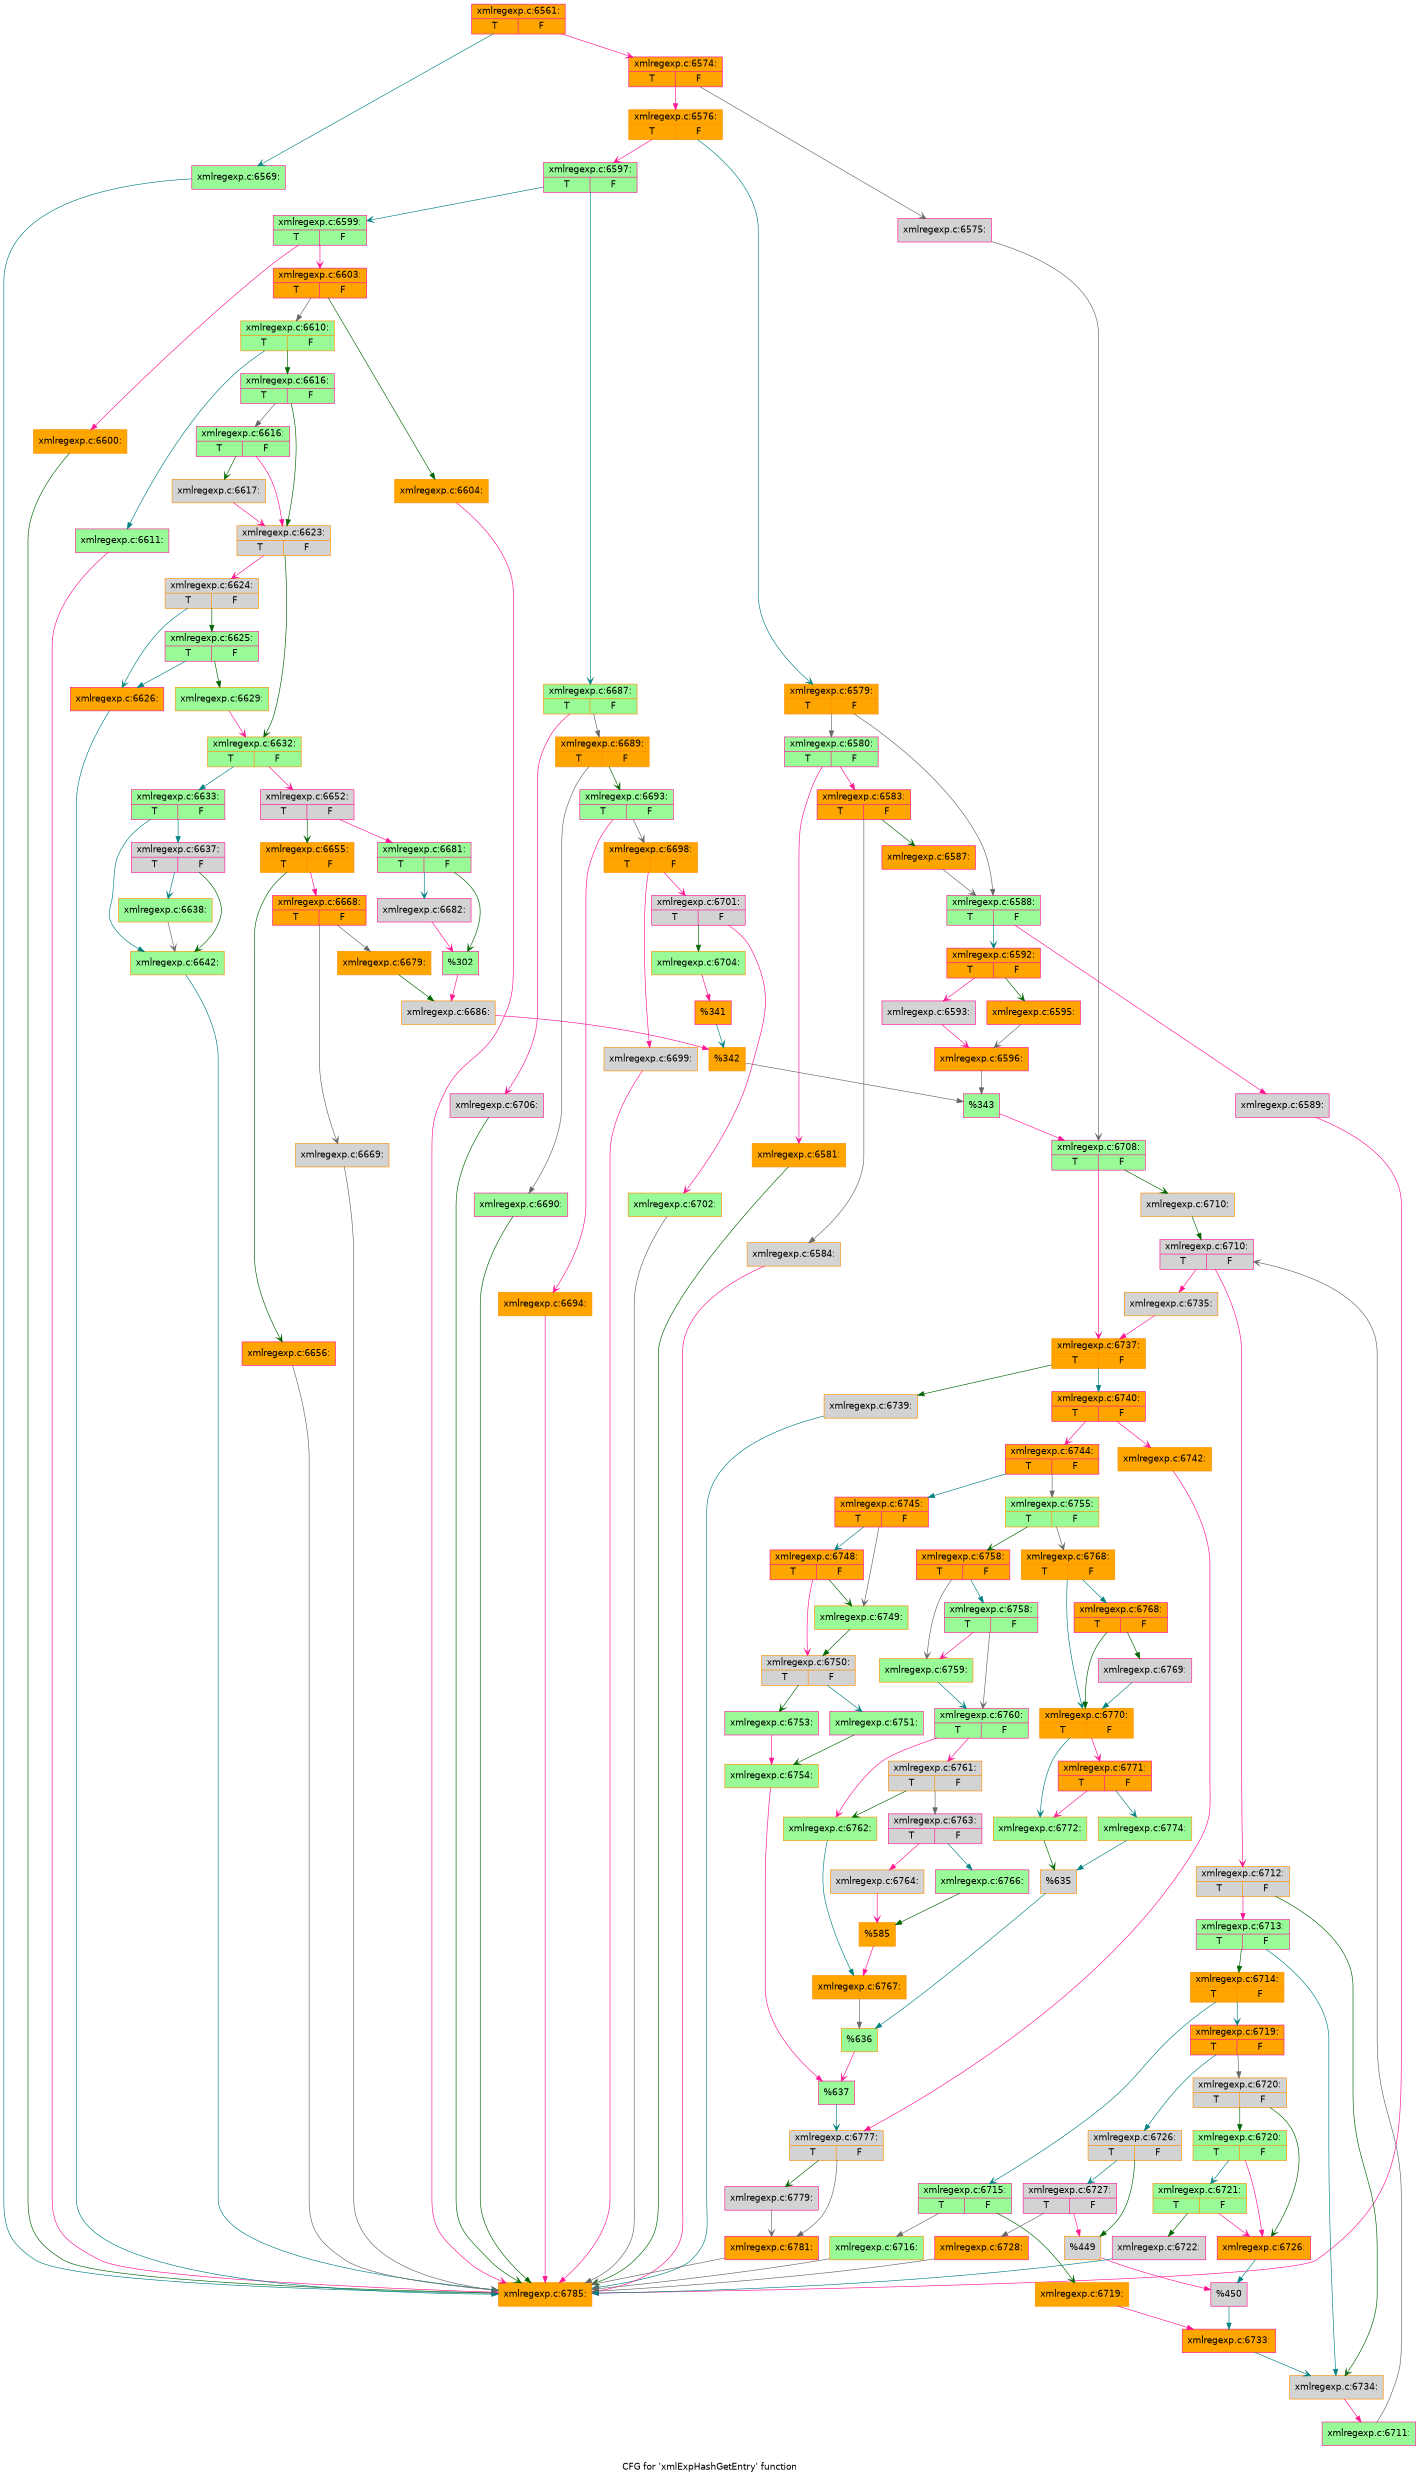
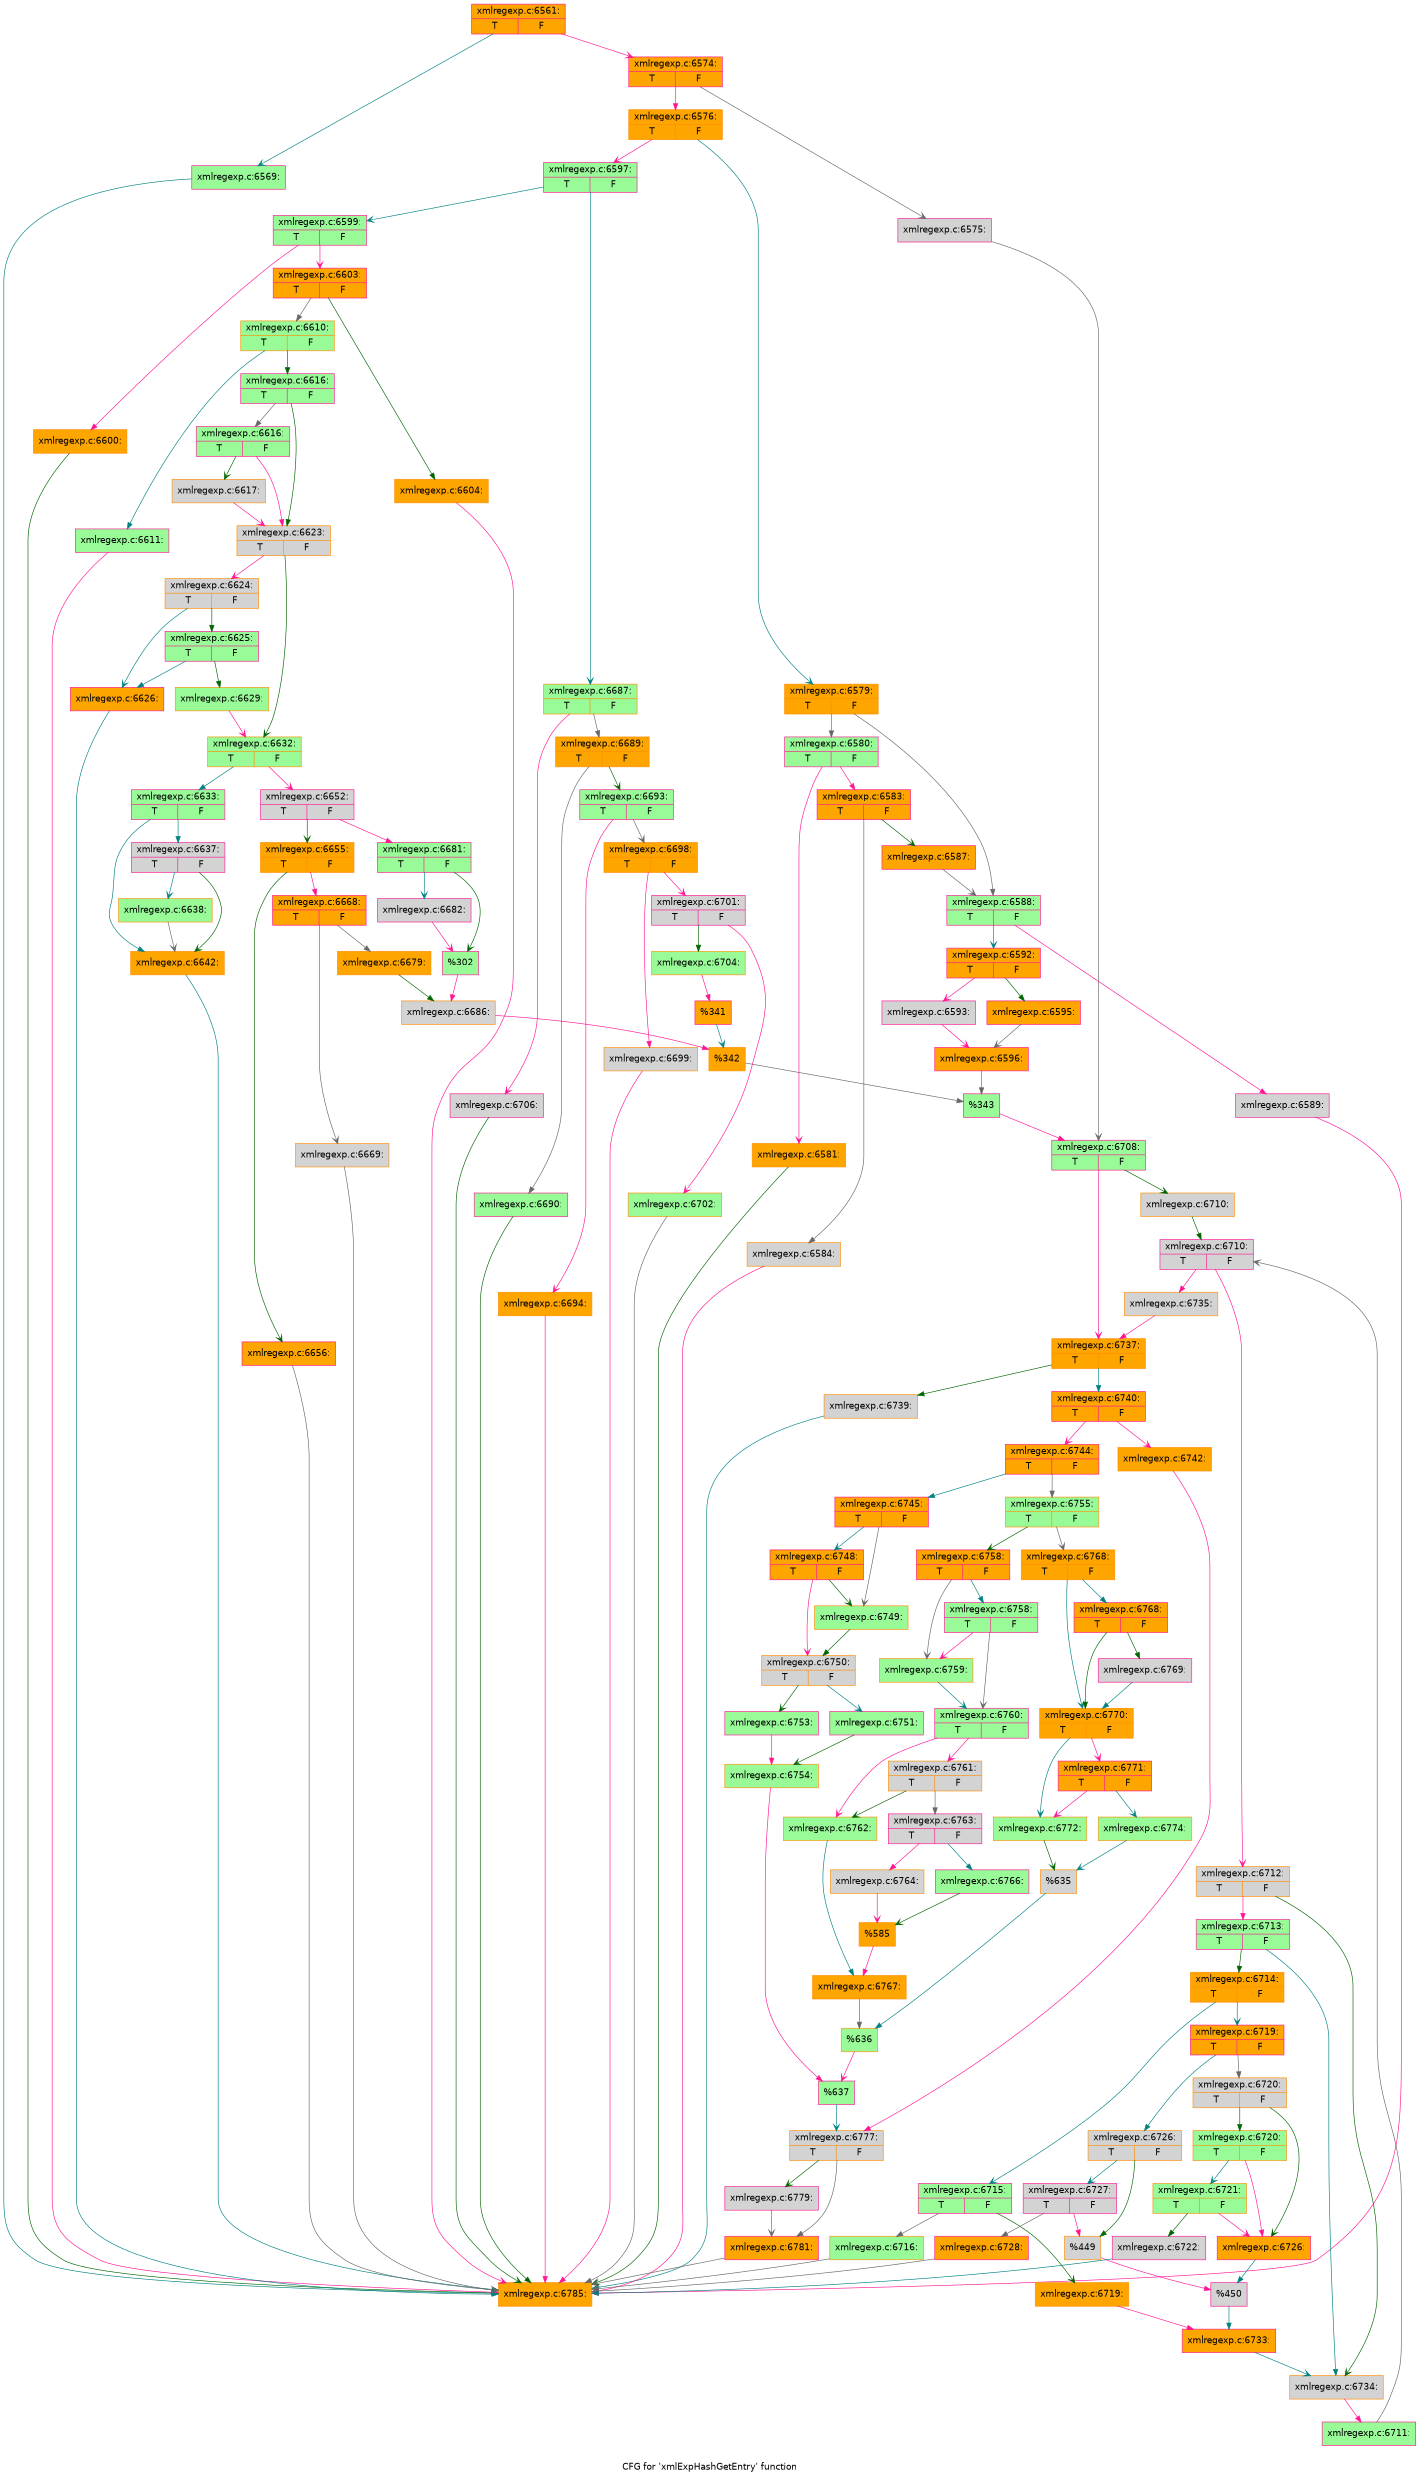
node "xmlregexp.c:6642:": fillcolor palegreen -> orange
edge "xmlregexp.c:6592:" -> "xmlregexp.c:6595:": arrowhead vee -> normal
edge "xmlregexp.c:6774:" -> "%635": arrowhead normal -> vee
edge "xmlregexp.c:6766:" -> "%585": arrowhead normal -> vee
